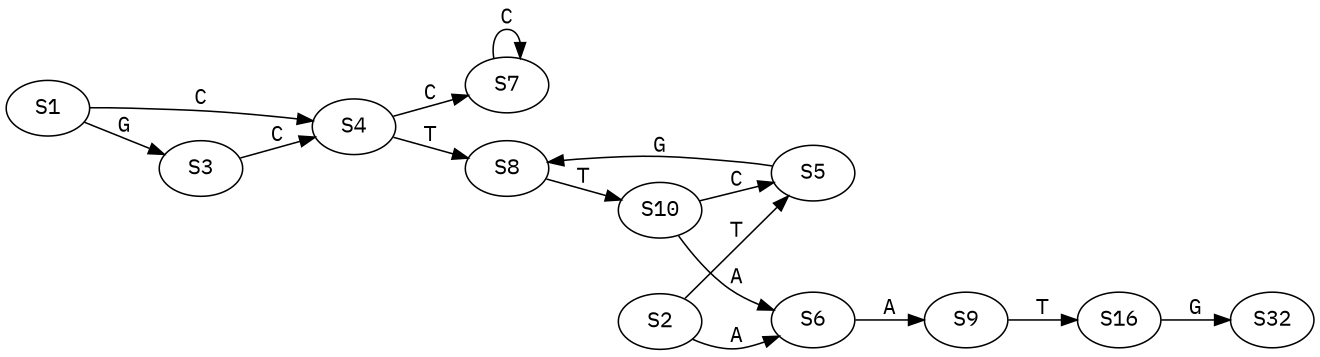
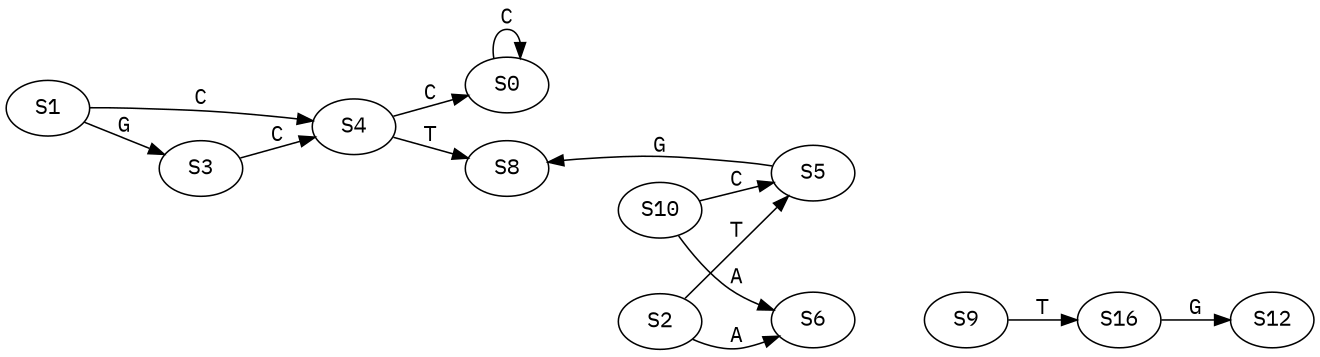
node "S7": label "S7" -> "S0"
edge "S8" -> "S10": removed, label "T"
edge "S6" -> "S9": removed, label "A"
node "S32": label "S32" -> "S12"
